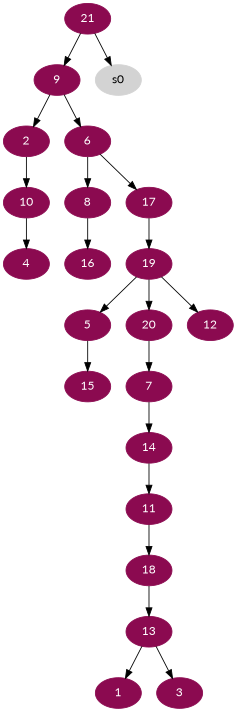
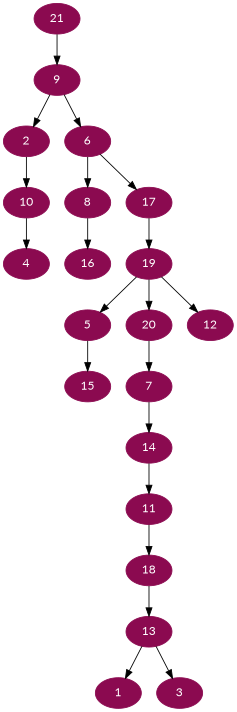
node "s0": removed
